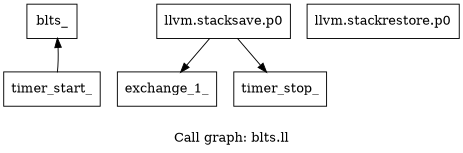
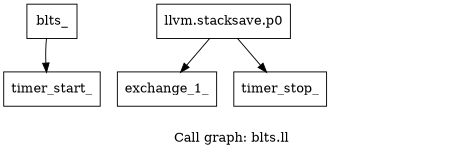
node "llvm.stackrestore.p0": removed
edge "timer_start_" -> "blts_": reversed
